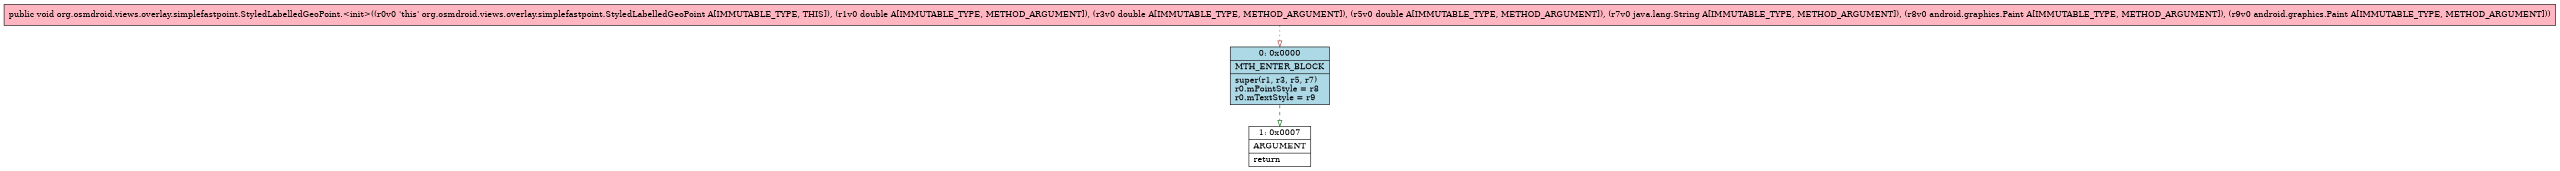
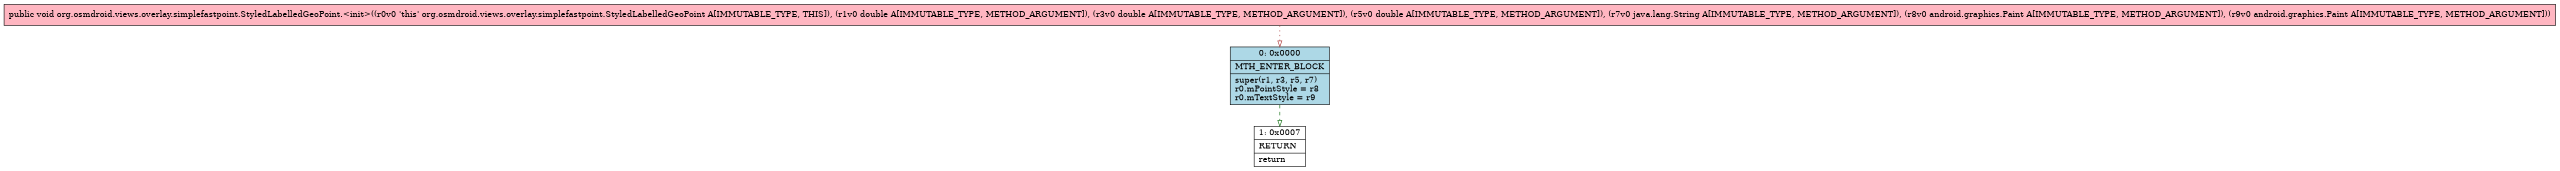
node "1: 0x0007": text "ARGUMENT" -> "RETURN"
